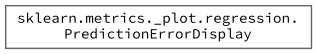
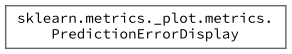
node "sklearn.metrics._plot.regression. PredictionErrorDisplay": label "sklearn.metrics._plot.regression. PredictionErrorDisplay" -> "sklearn.metrics._plot.metrics. PredictionErrorDisplay"
